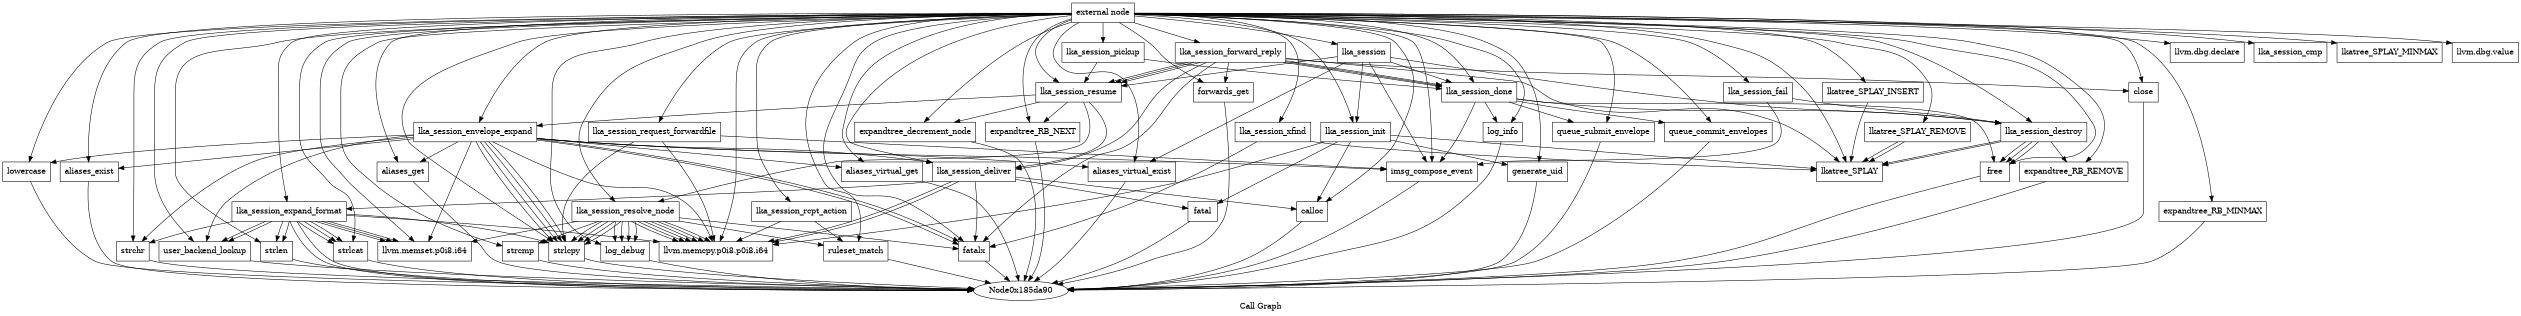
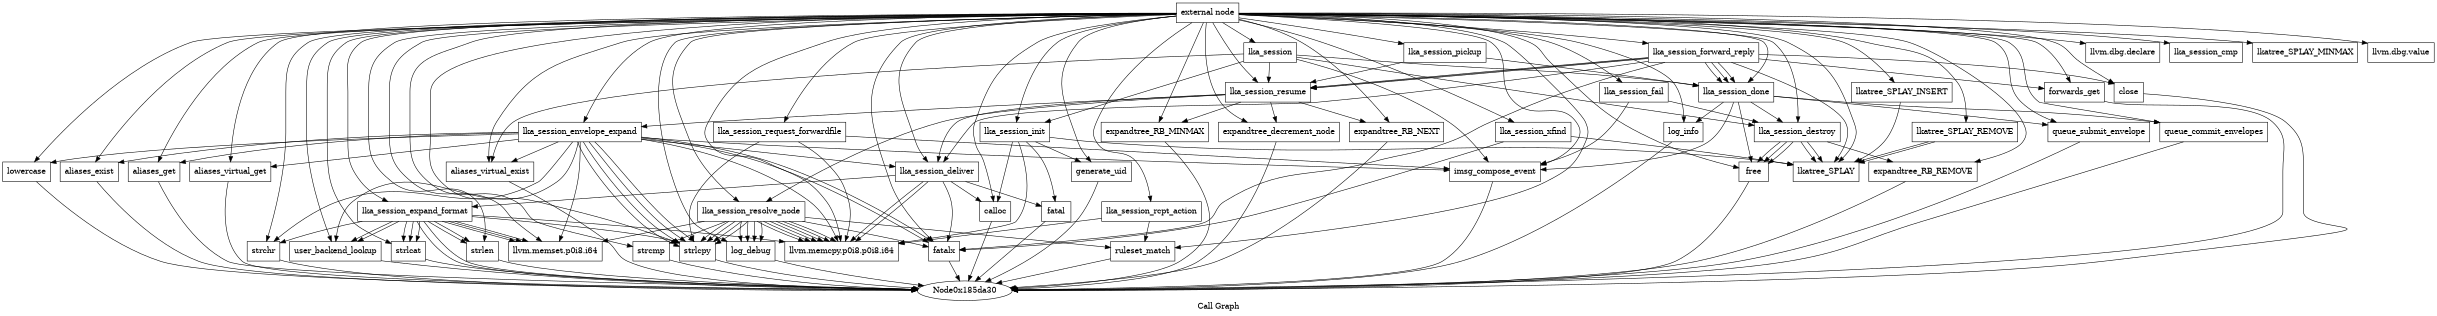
edge "lka_session_resume" -> "expandtree_RB_MINMAX": added
node "Node0x185da90": label "Node0x185da90" -> "Node0x185da30"
